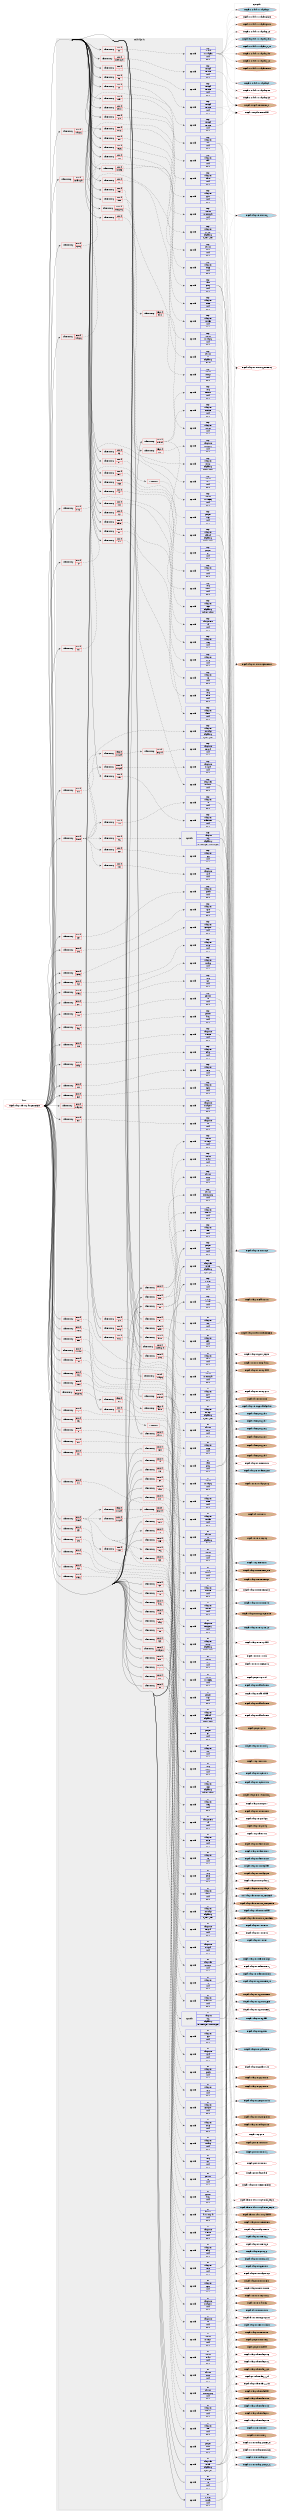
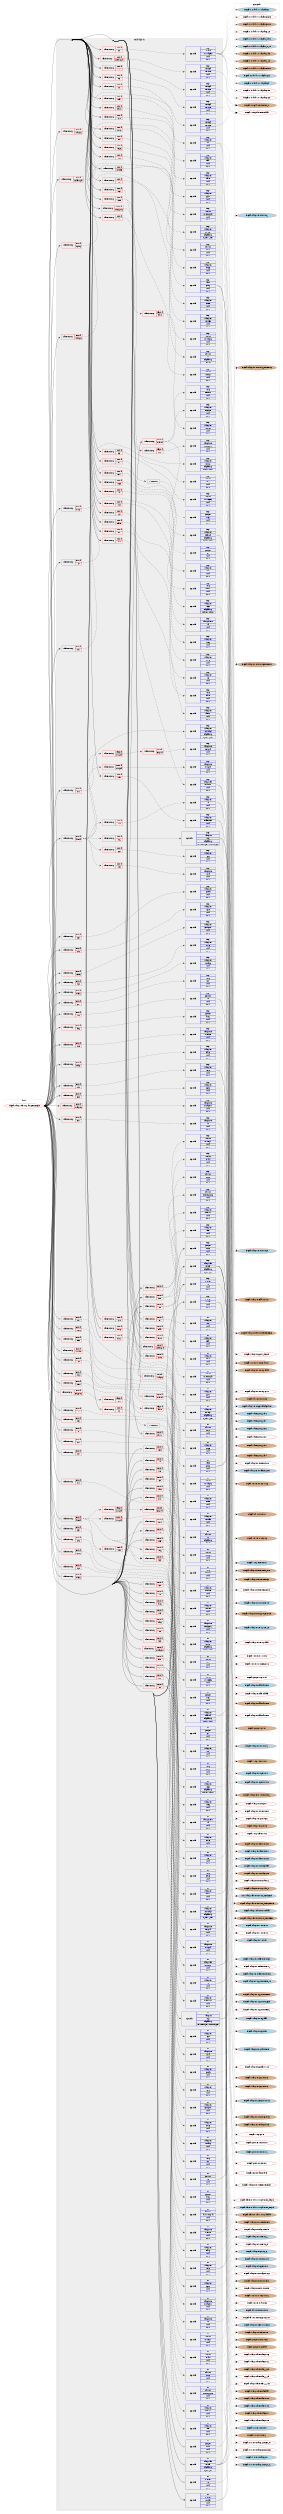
node "portage://enca-kernel/linux-headers-4.19-r1": label "portage://enca-kernel/linux-headers-4.19-r1" -> "portage://sys-kernel/linux-headers-4.19-r1"
node "portage://sys-kernel/linux-headers-6.11": added
node "portage://media-libs/libsdl-1.2.64_p20230726": fillcolor white -> tan
node "portage://net-fs/samba-4.21.1": fillcolor tan -> white
node "portage://x11-libs/libXinerama-1.1.5": label "portage://x11-libs/libXinerama-1.1.5" -> "portage://x11-libs/libdvdnav-1.1.5"
node "portage://media-libs/libmng-2.0.3-r1": fillcolor tan -> white
node "portage://app-misc/lirc-0.10.1_p7": fillcolor tan -> white
node "portage://x11-libs/libXext-1.3.6": fillcolor tan -> white
node "portage://jack-video/ffmpeg-4.4.4-r9": label "portage://jack-video/ffmpeg-4.4.4-r9" -> "portage://media-video/ffmpeg-4.4.4-r9"
